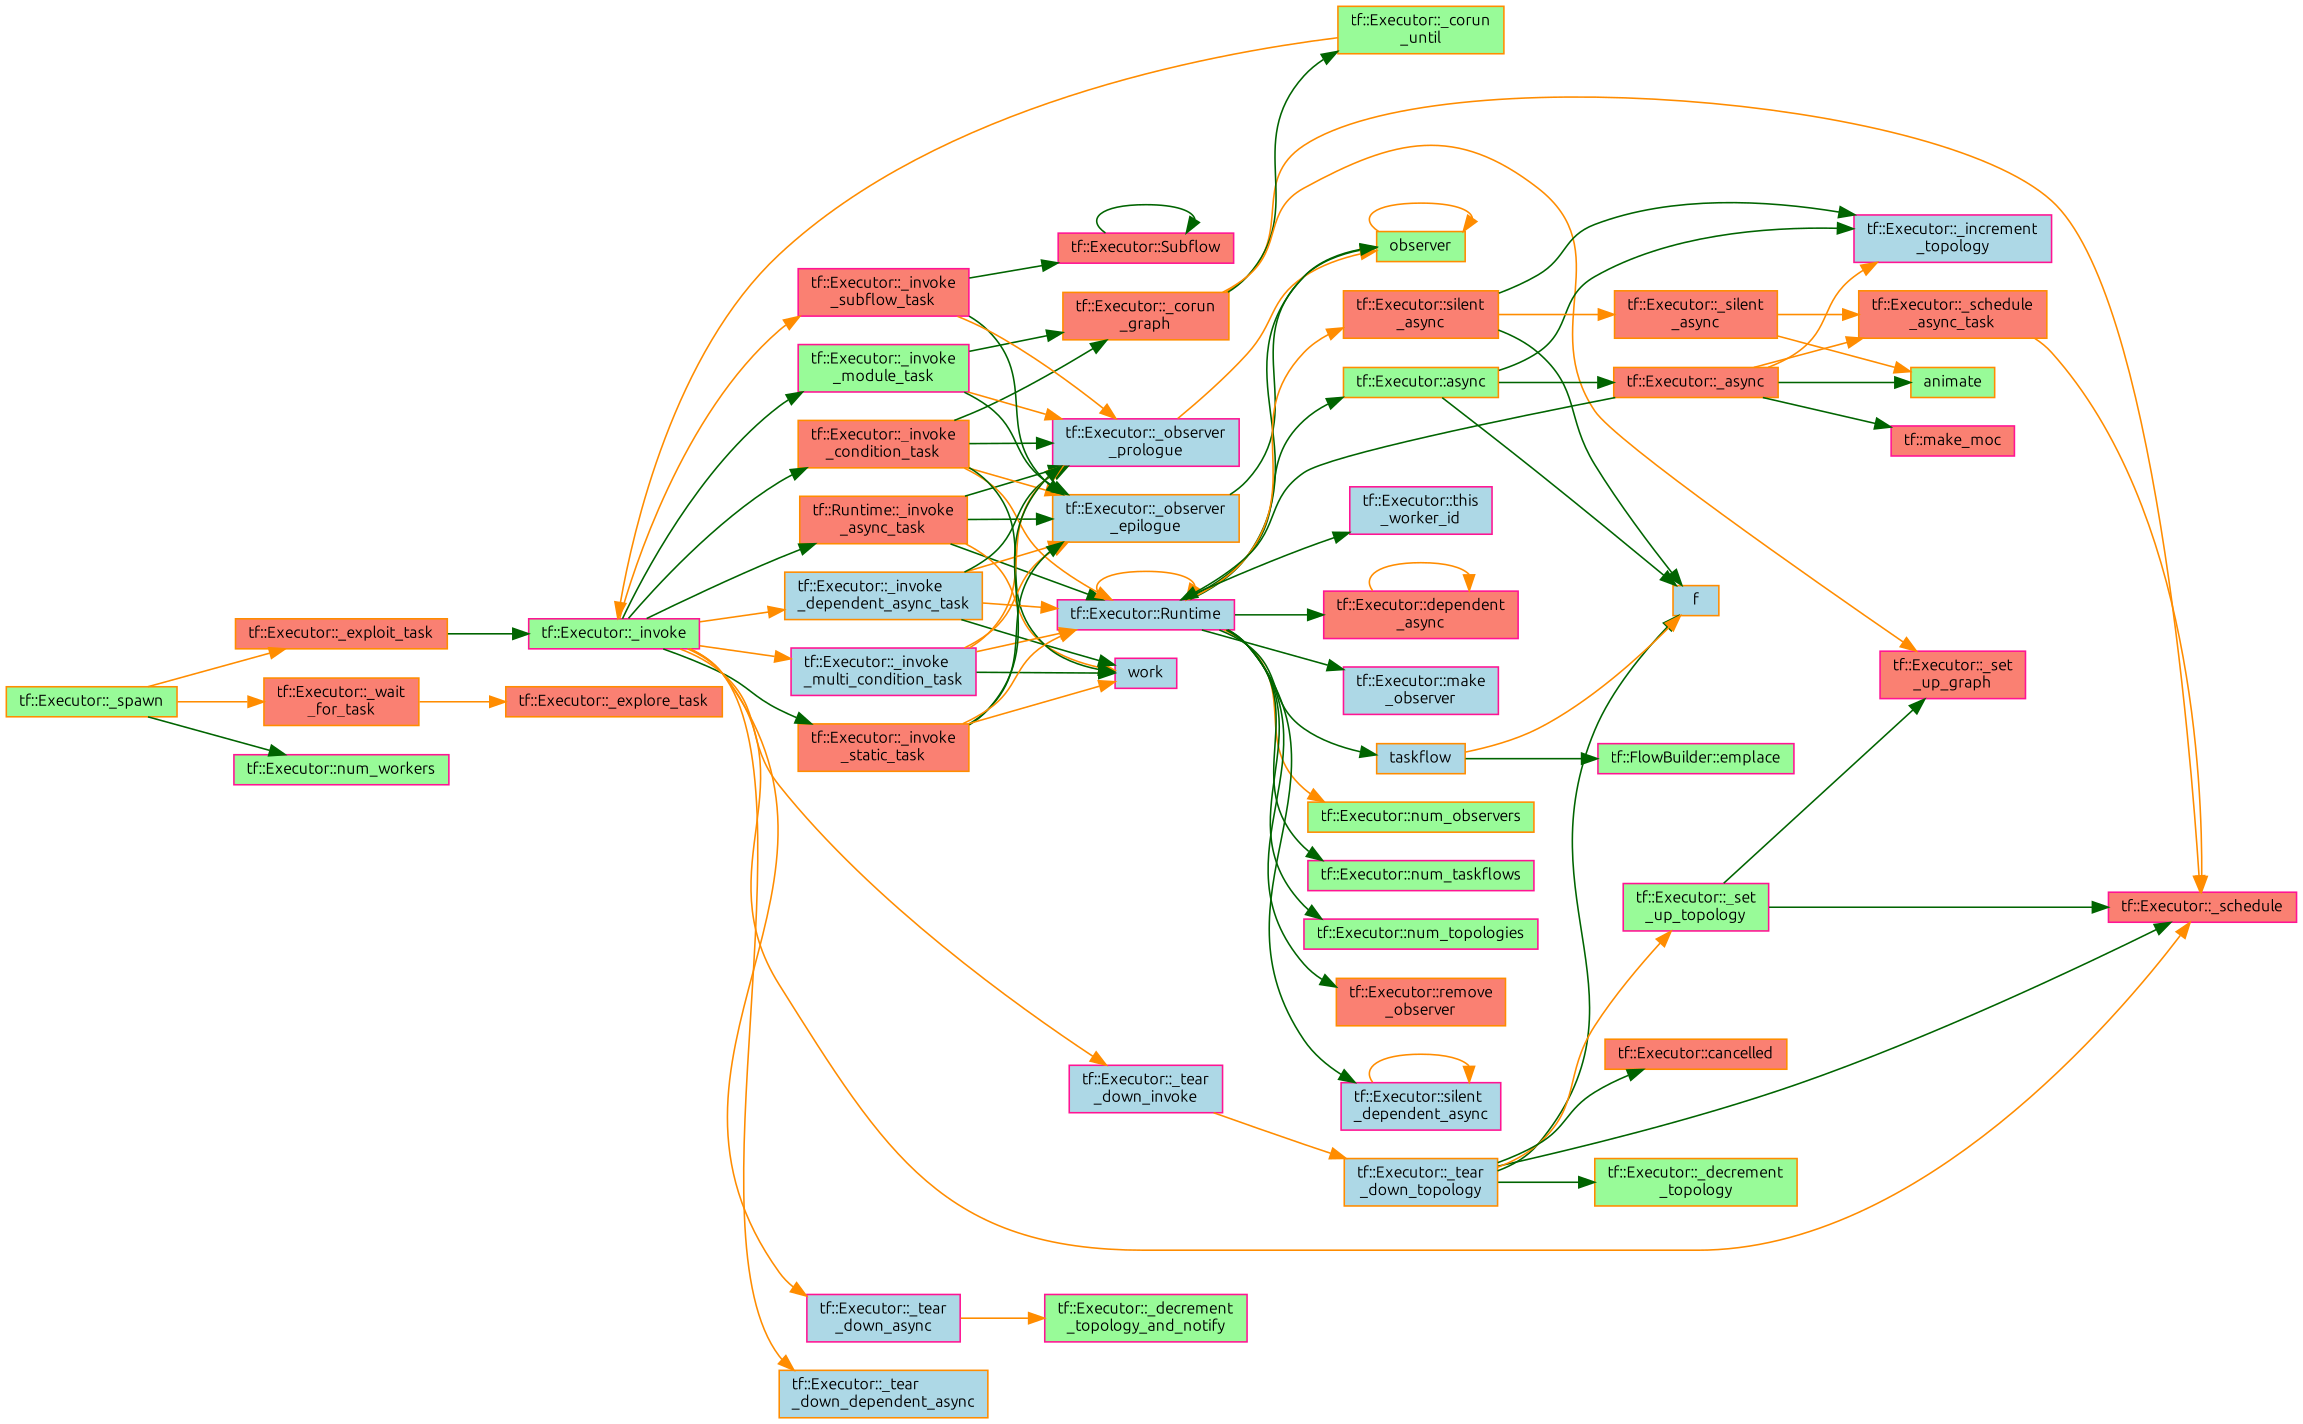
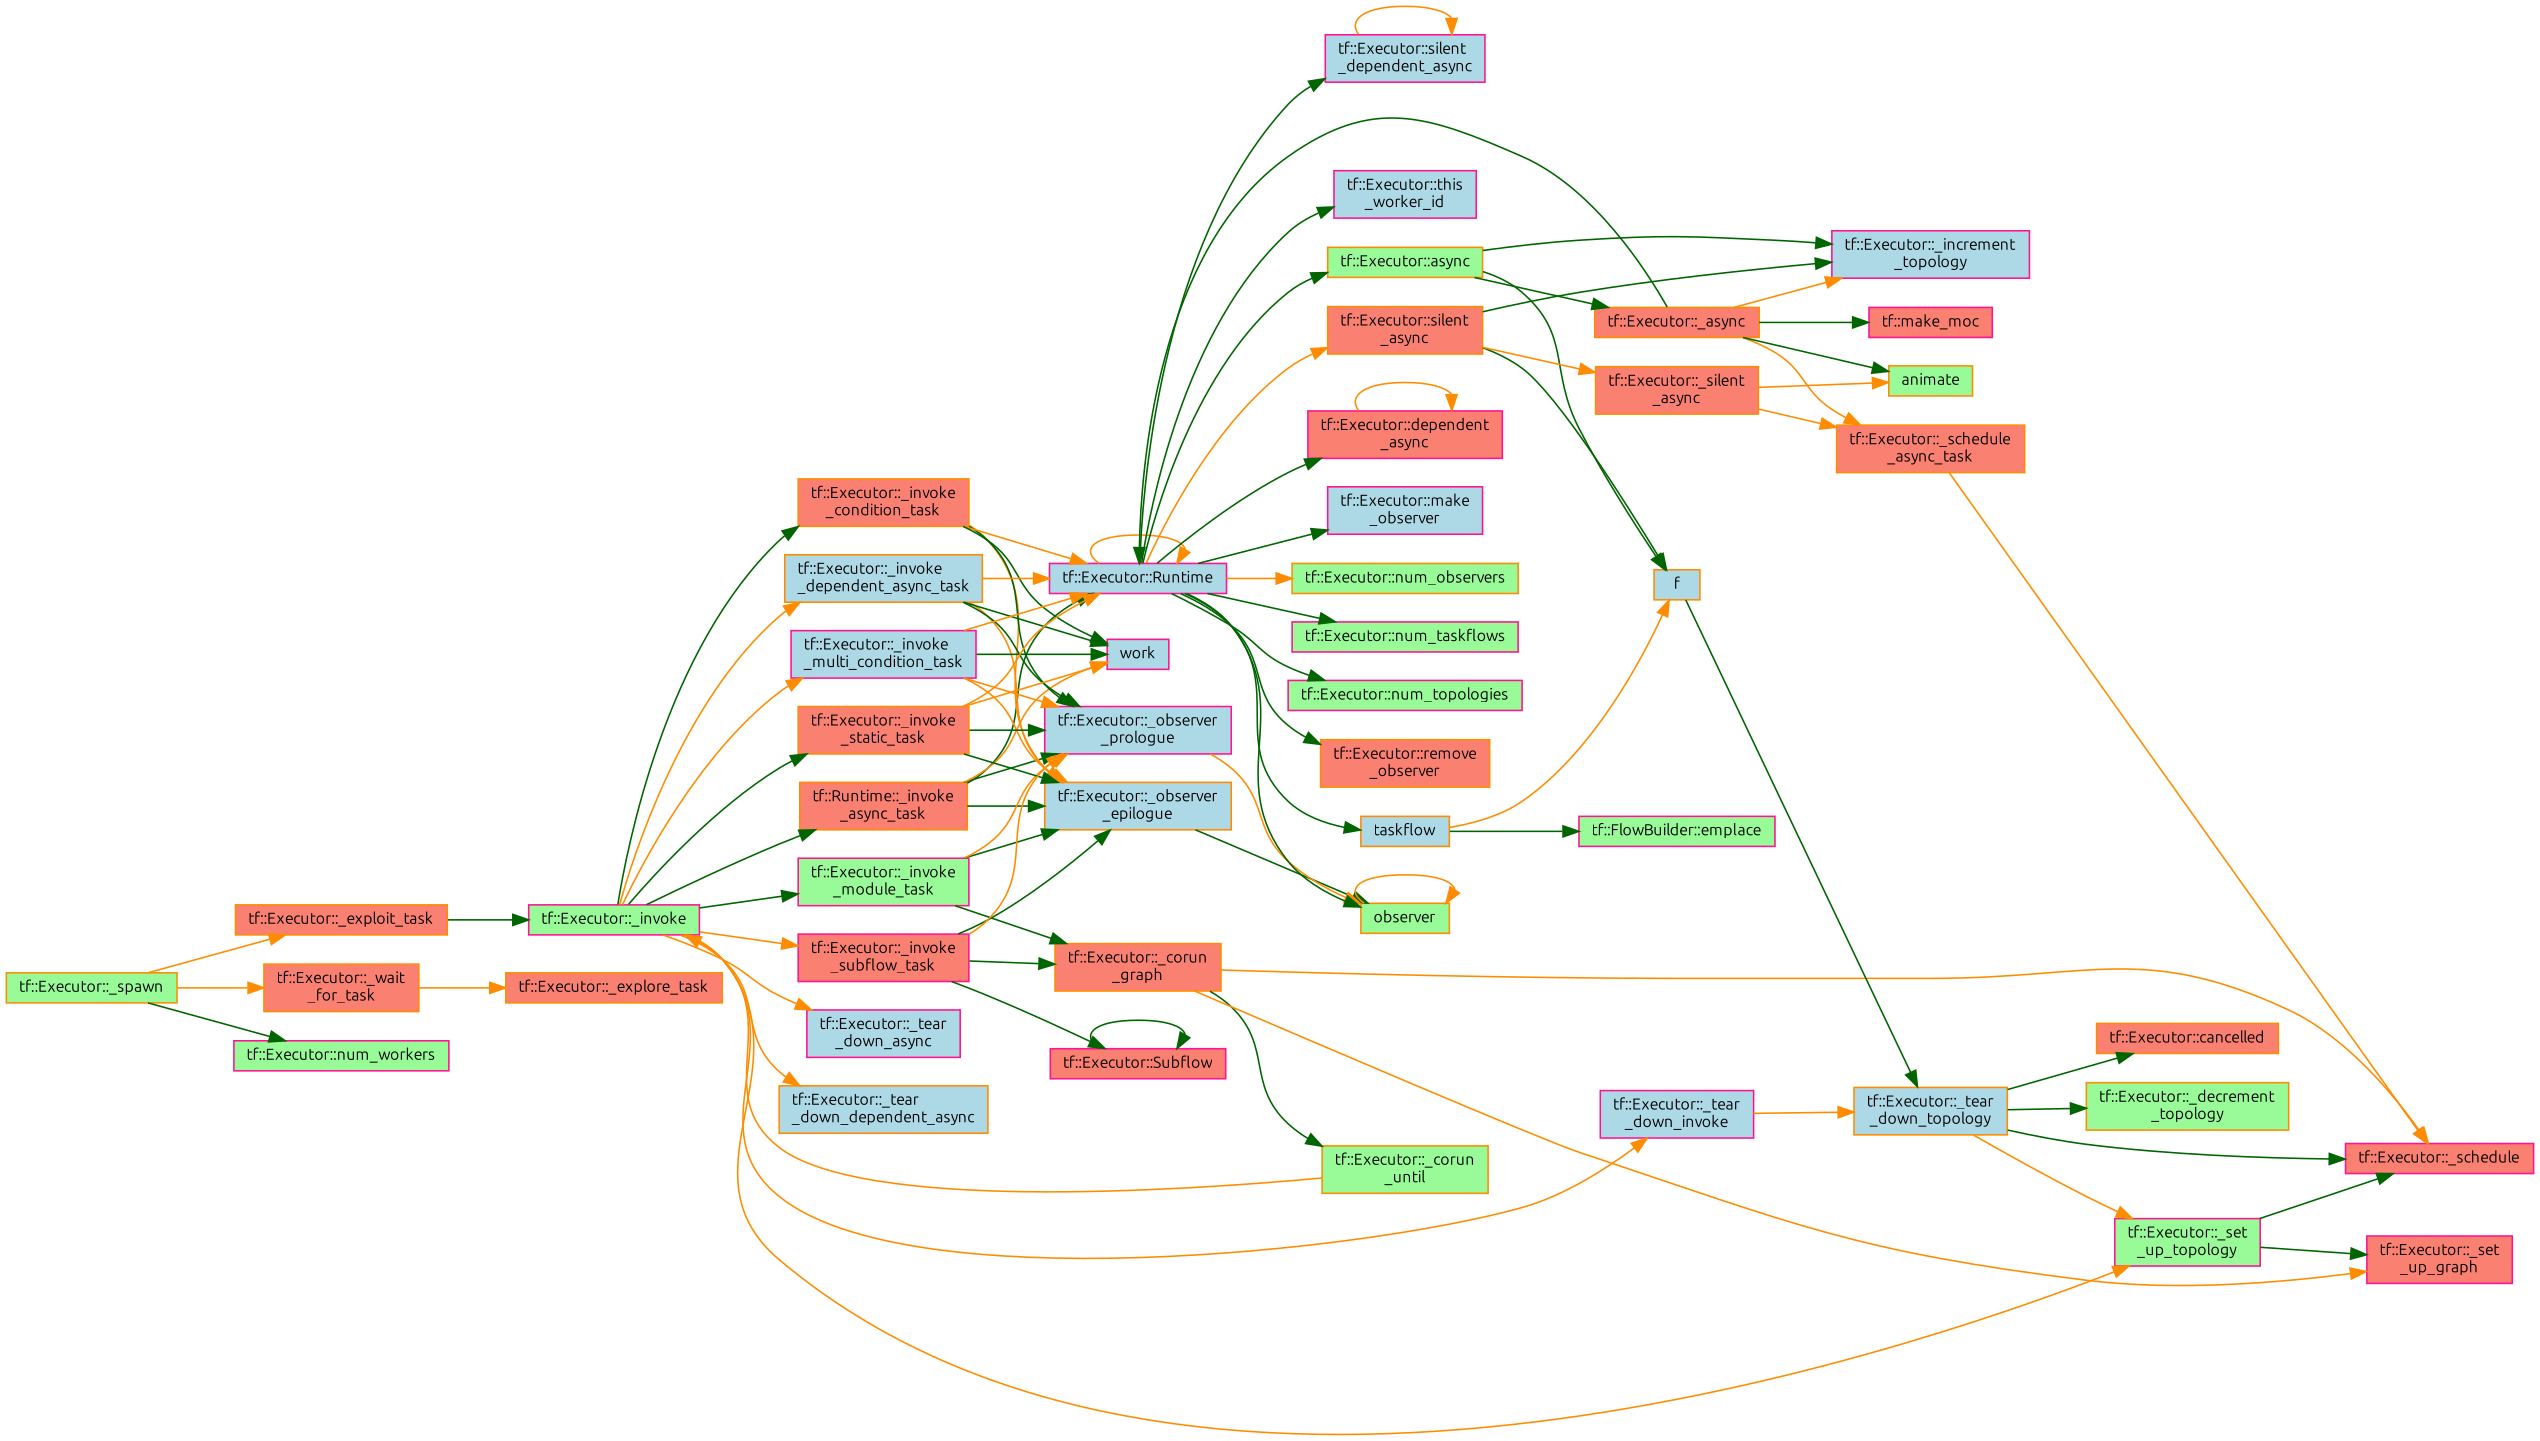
edge "tf::Executor::_invoke _condition_task" -> "tf::Executor::_corun _graph": now "tf::Executor::_invoke _subflow_task" -> "tf::Executor::_corun _graph"
edge "tf::Executor::_tear _down_topology" -> "f": reversed
edge "tf::Executor::_invoke" -> "tf::Executor::_schedule": now "tf::Executor::_invoke" -> "tf::Executor::_set _up_topology"
node "tf::Executor::_decrement _topology_and_notify": removed
